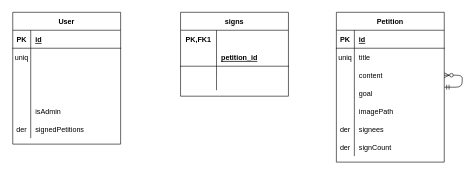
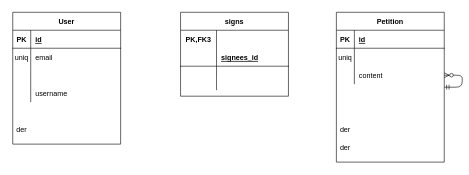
node "PK,FK1": label "PK,FK1" -> "PK,FK3"
node "email": added
node "title": removed
node "petition_id": label "petition_id" -> "signees_id"
node "username": added
node "goal": removed
node "isAdmin": removed
node "imagePath": removed
node "signedPetitions": removed
node "signees": removed
node "signCount": removed
